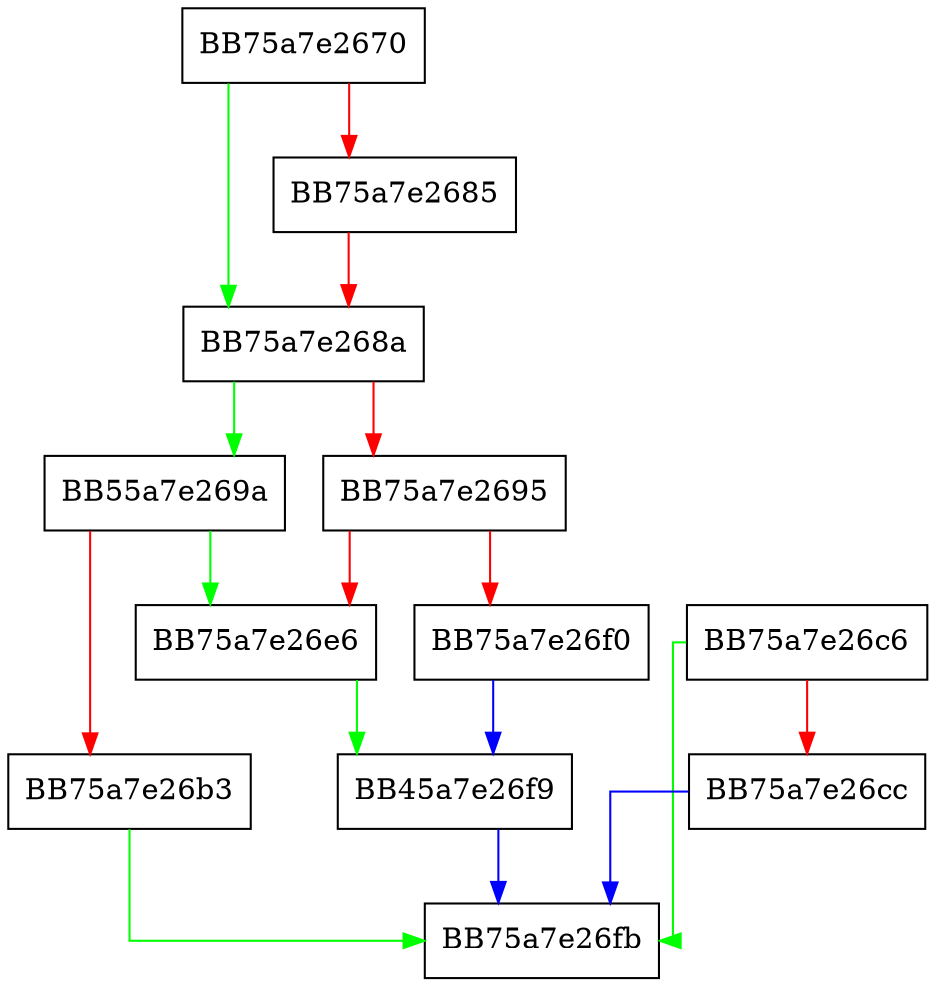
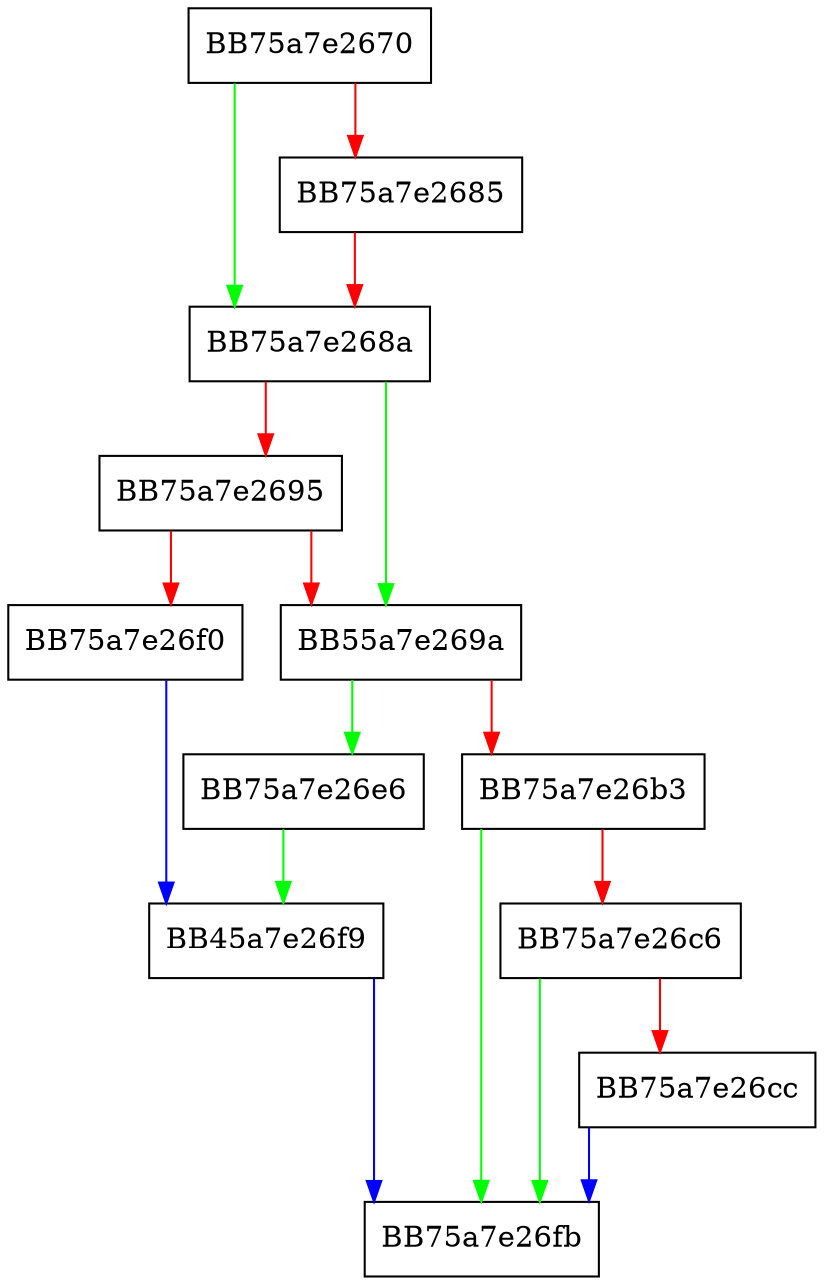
edge "BB75a7e2695" -> "BB75a7e26e6": now "BB75a7e2695" -> "BB55a7e269a"
edge "BB75a7e26b3" -> "BB75a7e26c6": added
